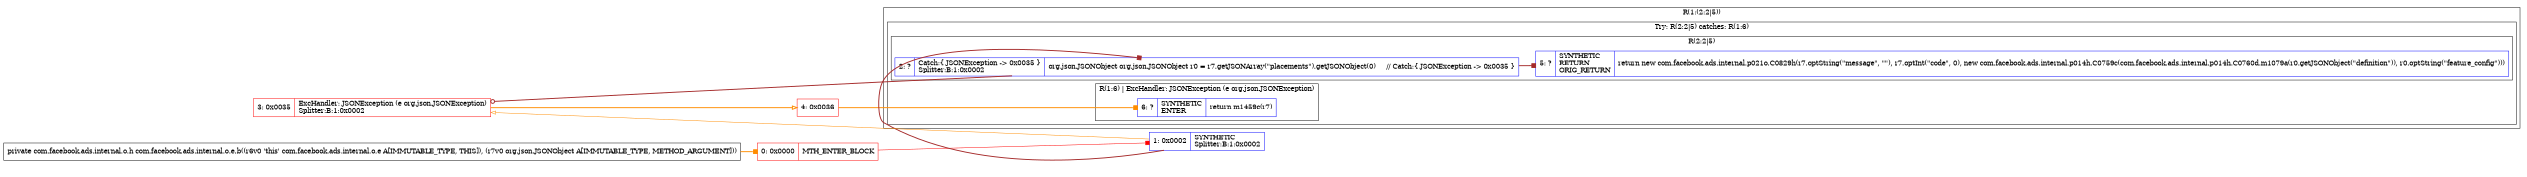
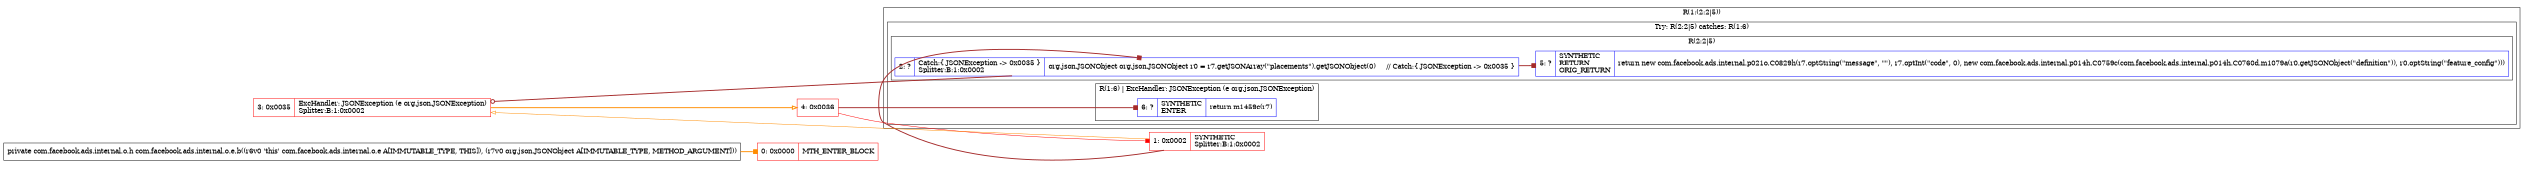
edge "4: 0x0036" -> "6: ?": color darkorange -> brown
node "1: 0x0002": color blue -> red
edge "0: 0x0000" -> "1: 0x0002": now "4: 0x0036" -> "1: 0x0002"
